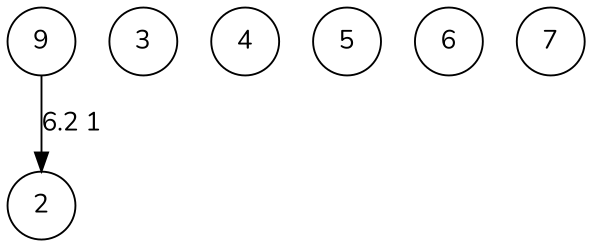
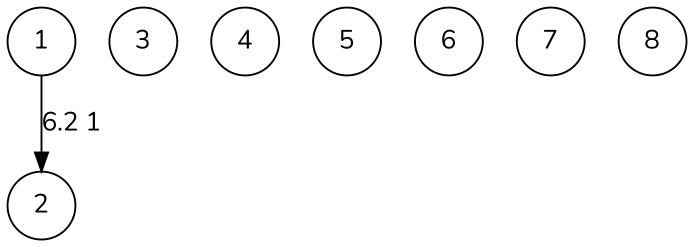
node "9": label "9" -> "1"
node "8": added
